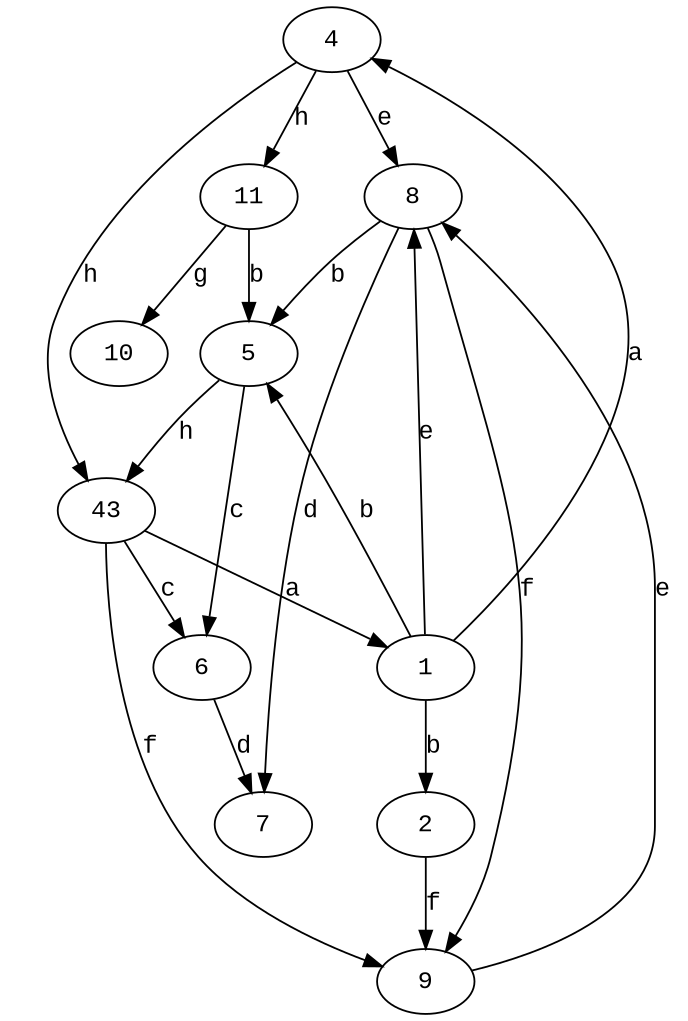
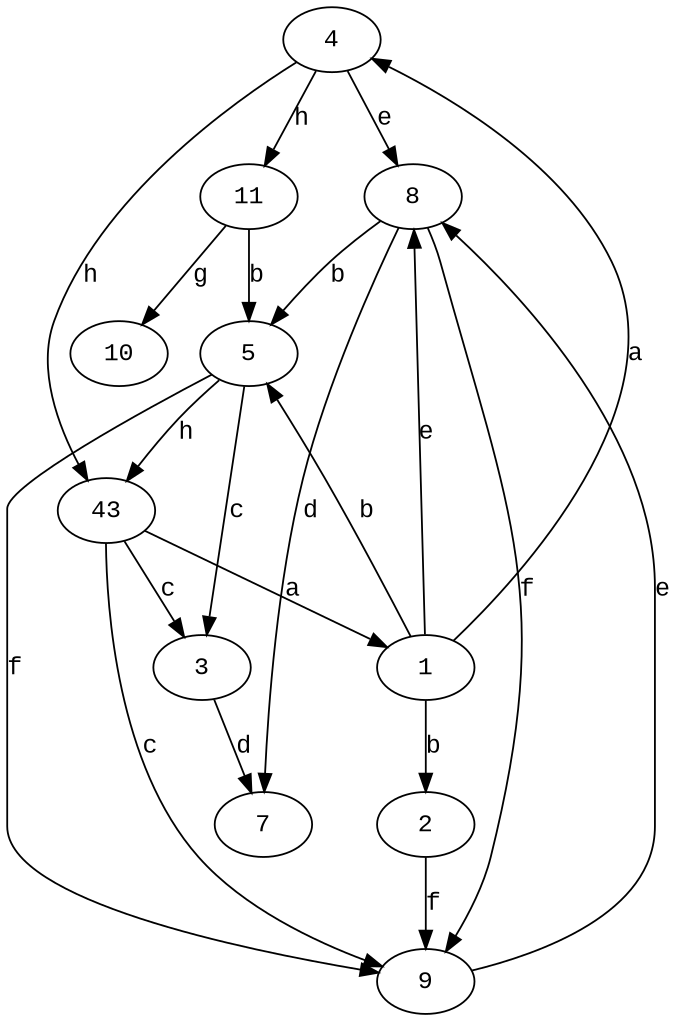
node "6": label "6" -> "3"
edge "5" -> "9": added, label "f"
edge "43" -> "9": label "f" -> "c"
